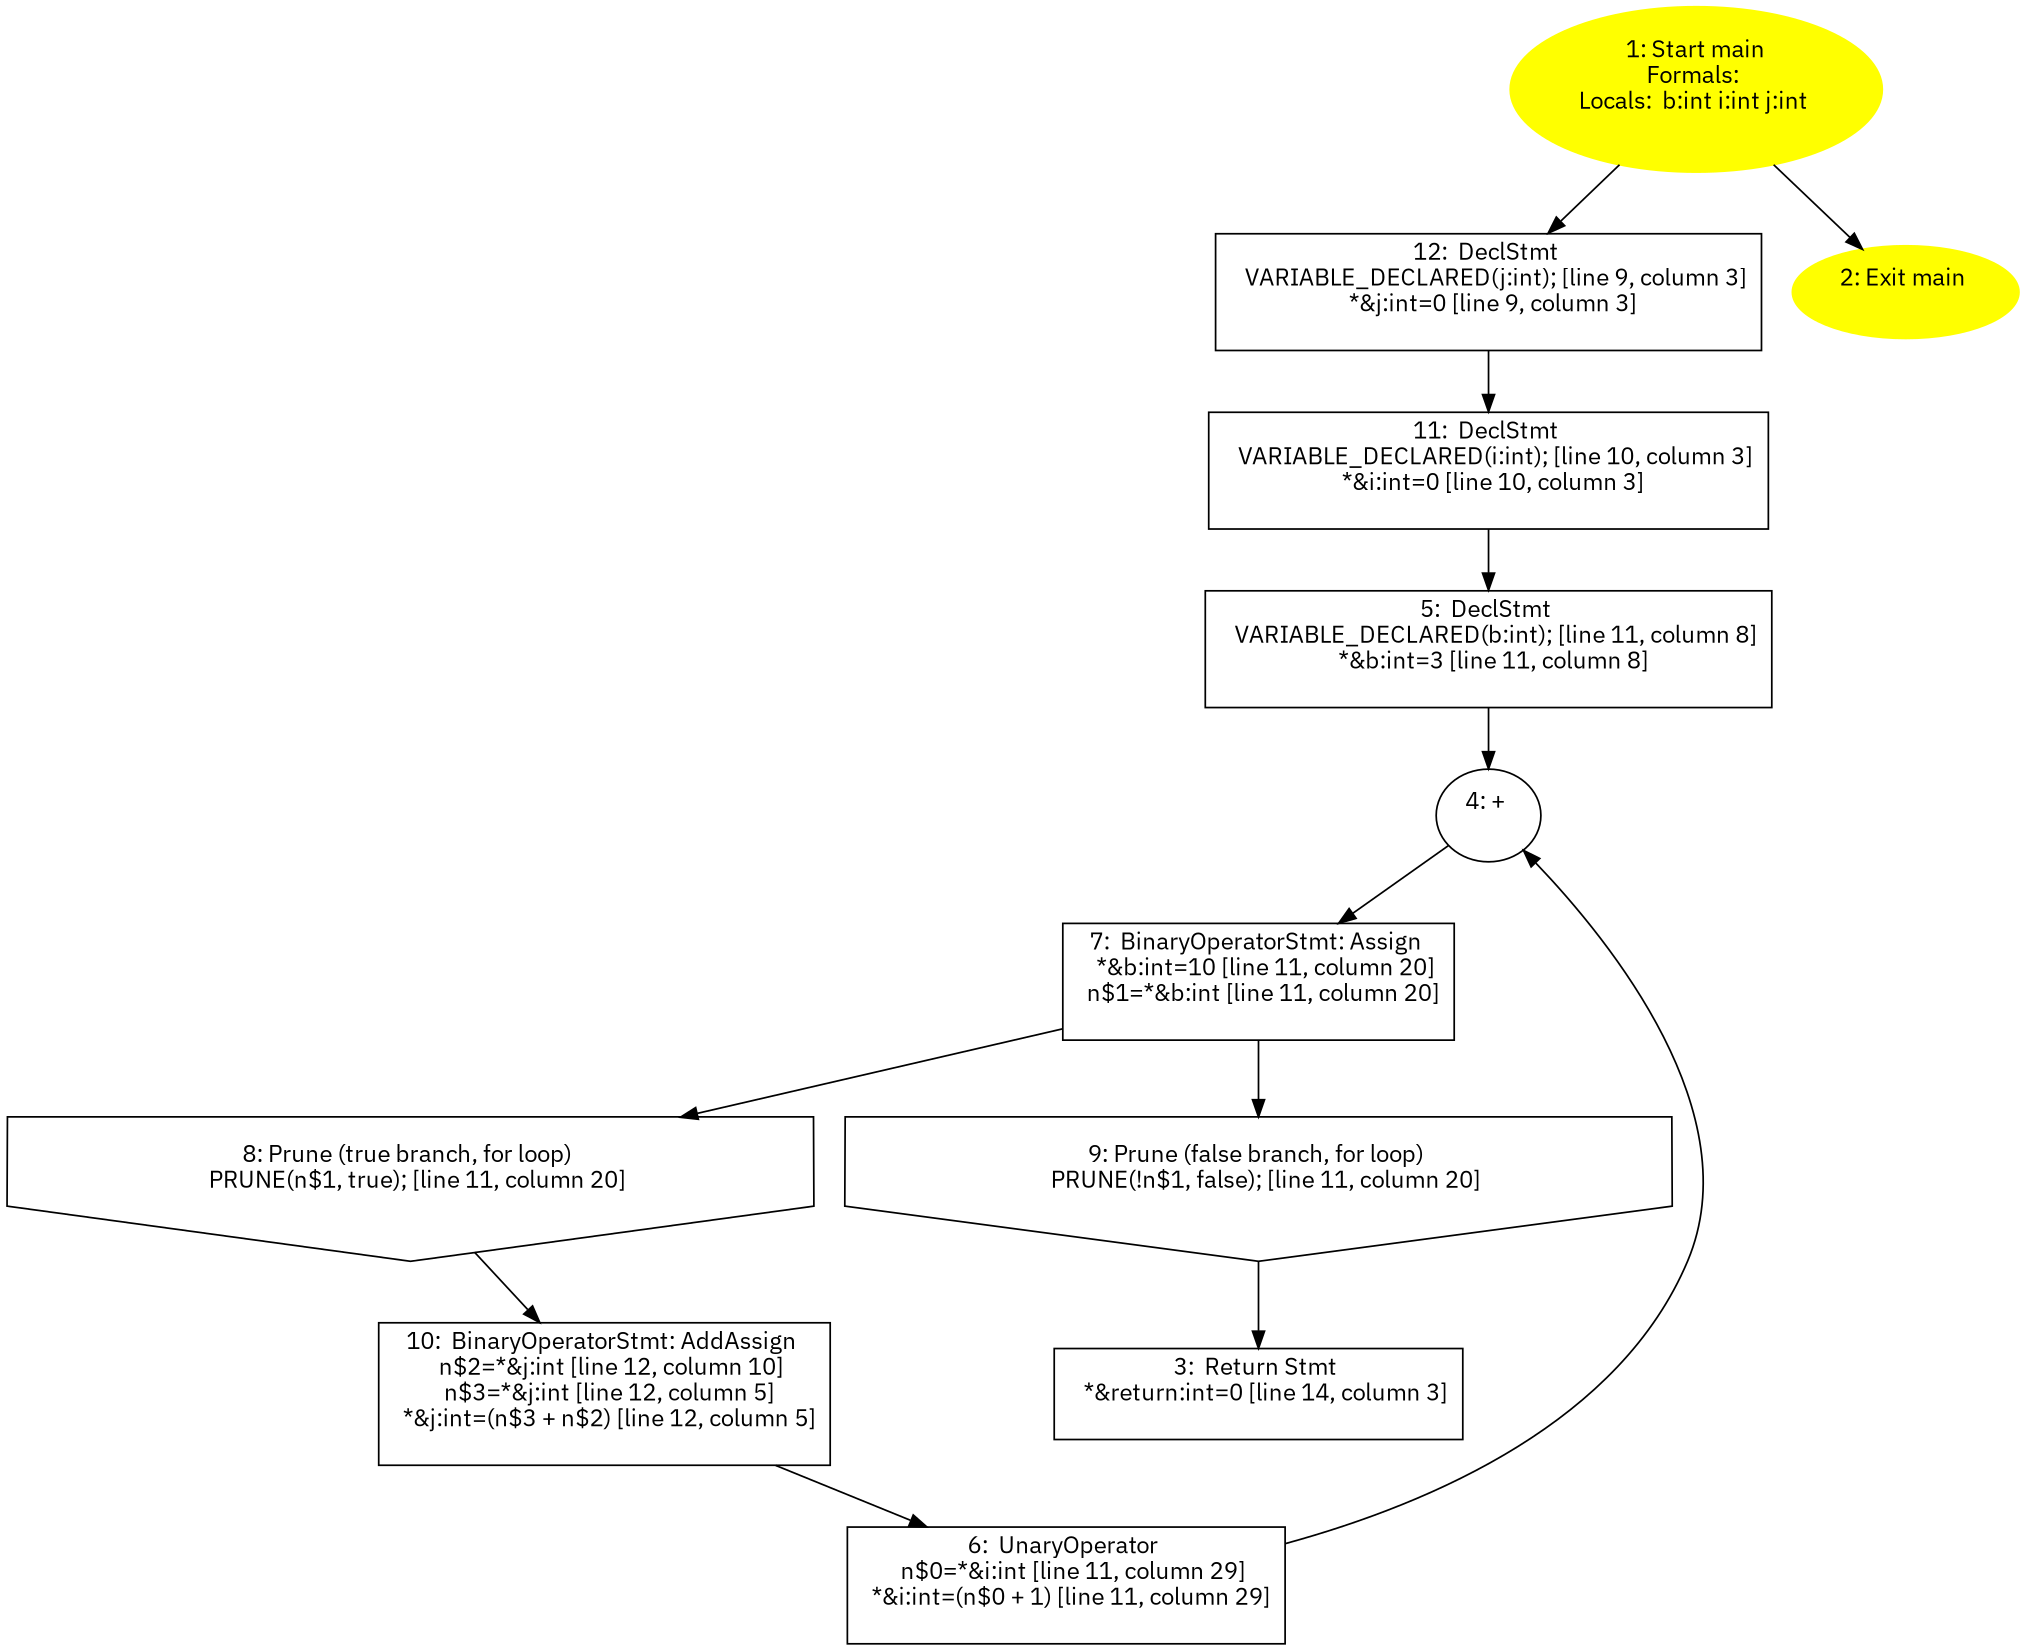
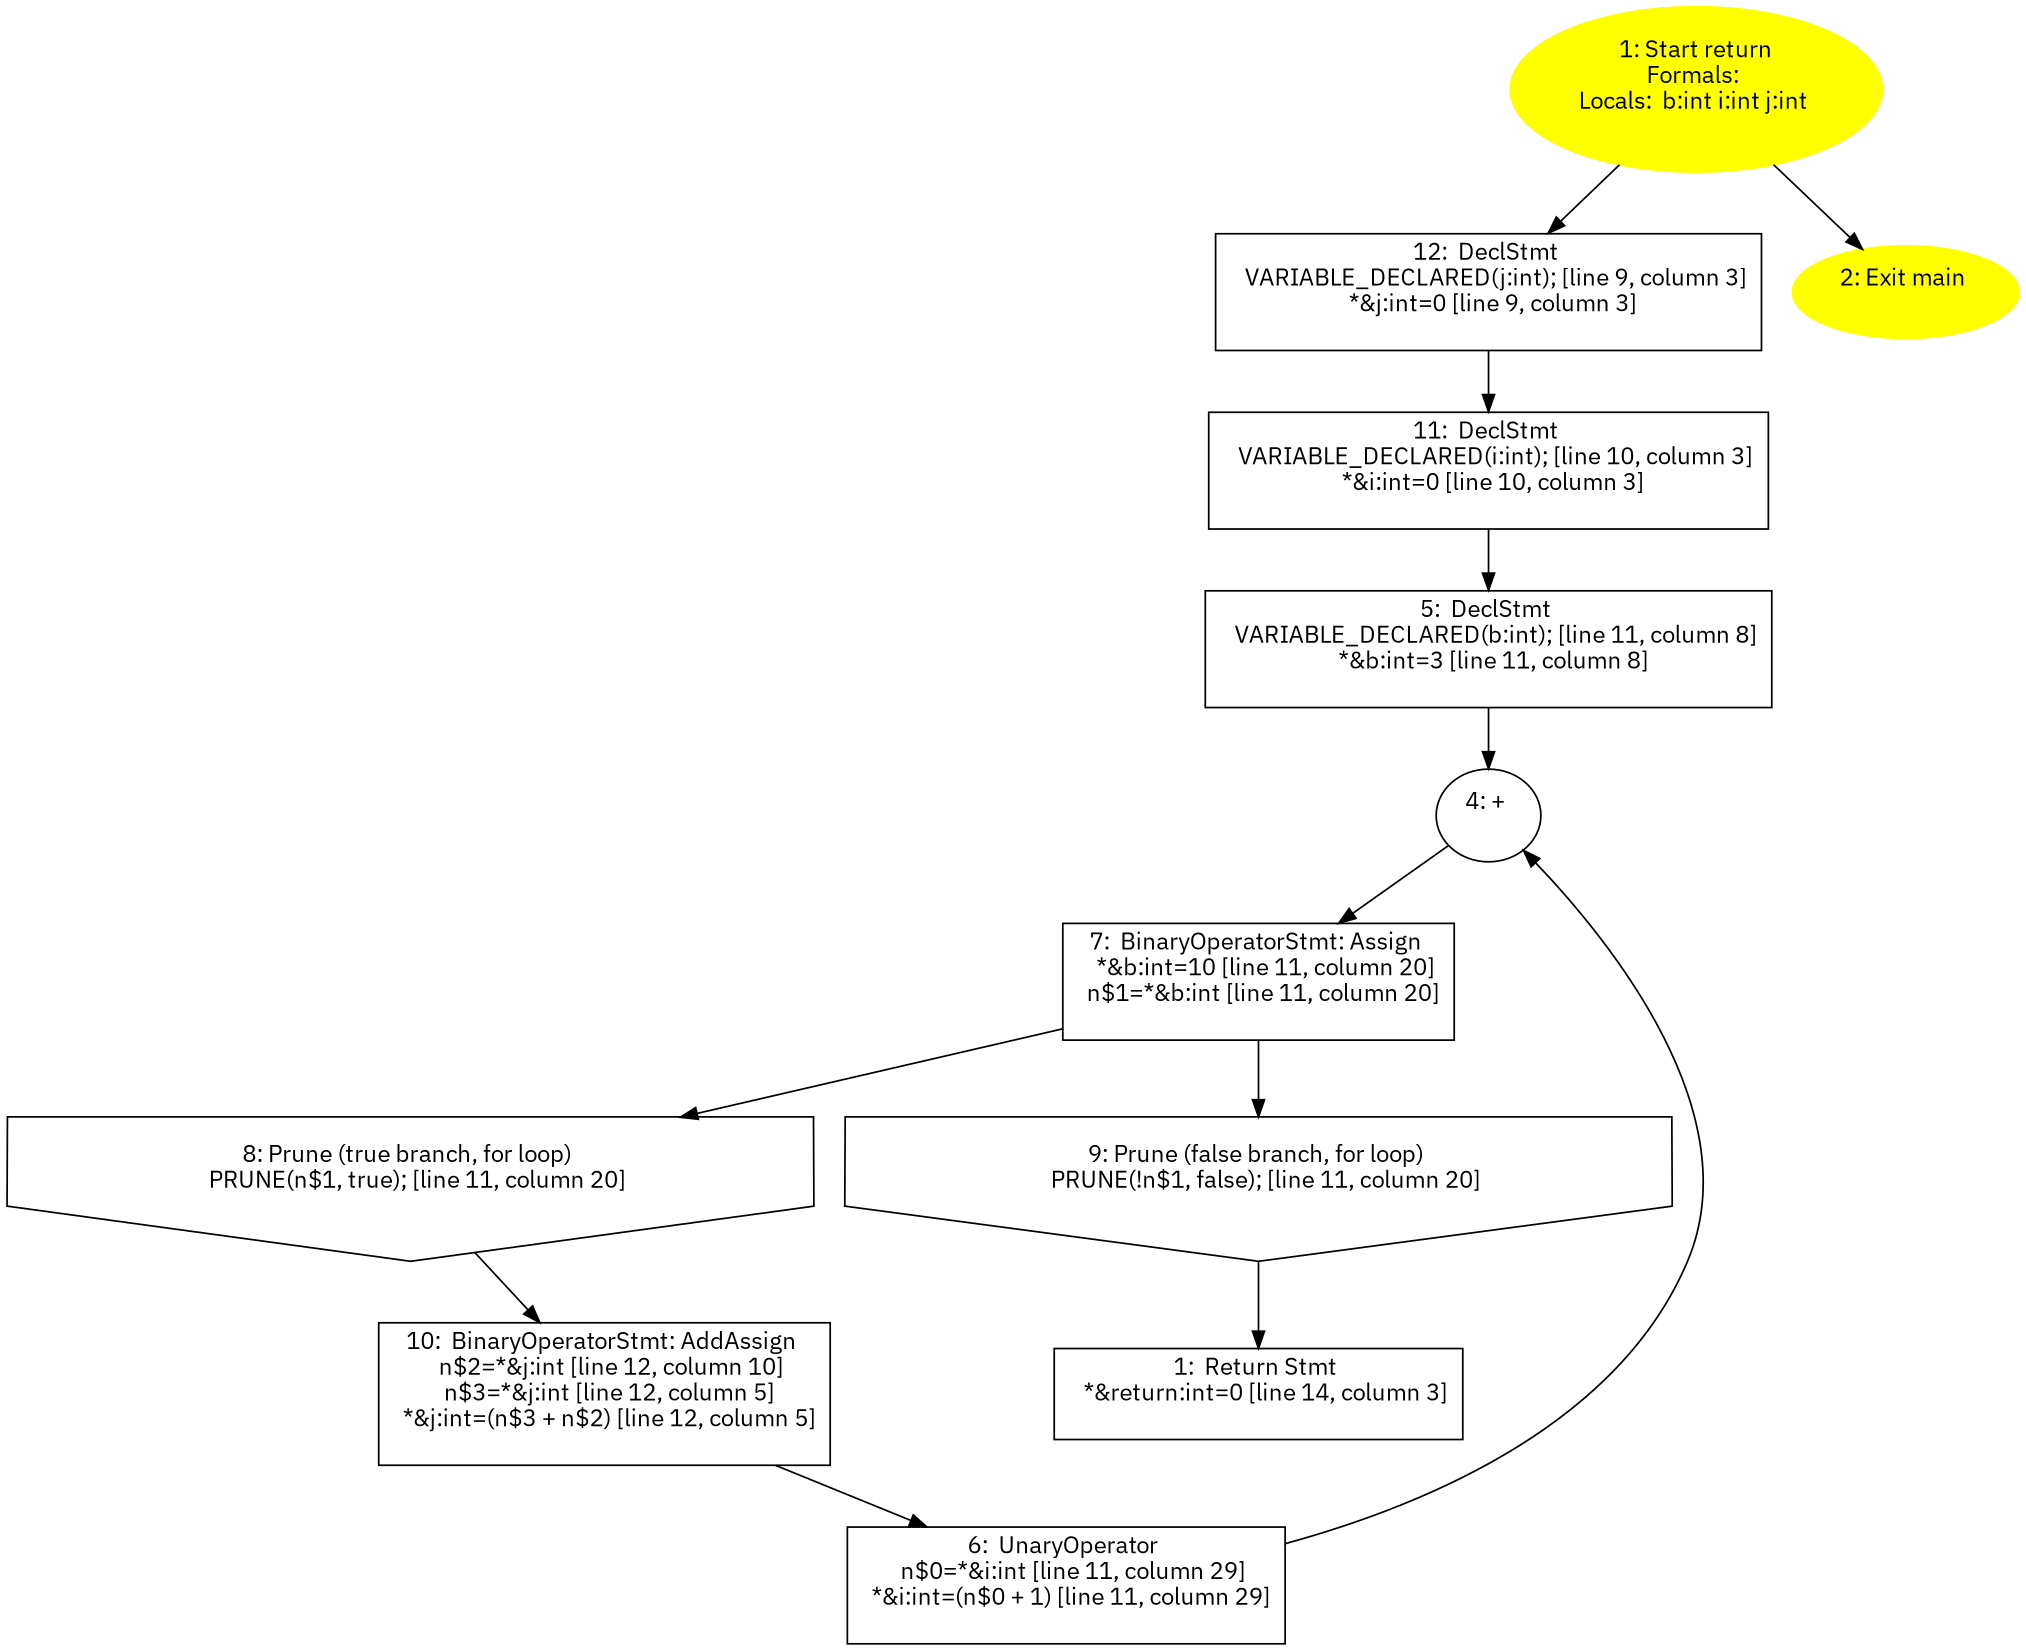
node "1: Start main Formals: Locals:  b:int i:int j:int": label "1: Start main Formals: Locals:  b:int i:int j:int" -> "1: Start return Formals: Locals:  b:int i:int j:int"
node "3:  Return Stmt *&return:int=0 [line 14, column 3]": label "3:  Return Stmt *&return:int=0 [line 14, column 3]" -> "1:  Return Stmt *&return:int=0 [line 14, column 3]"
